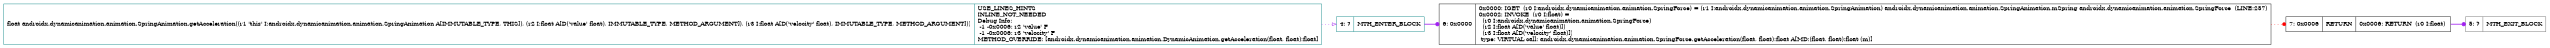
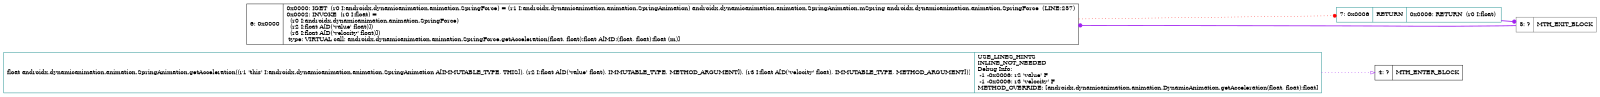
node "4: ?": color teal -> black
edge "4: ?" -> "6: 0x0000": now "5: ?" -> "6: 0x0000"
node "7: 0x0006": color black -> teal
